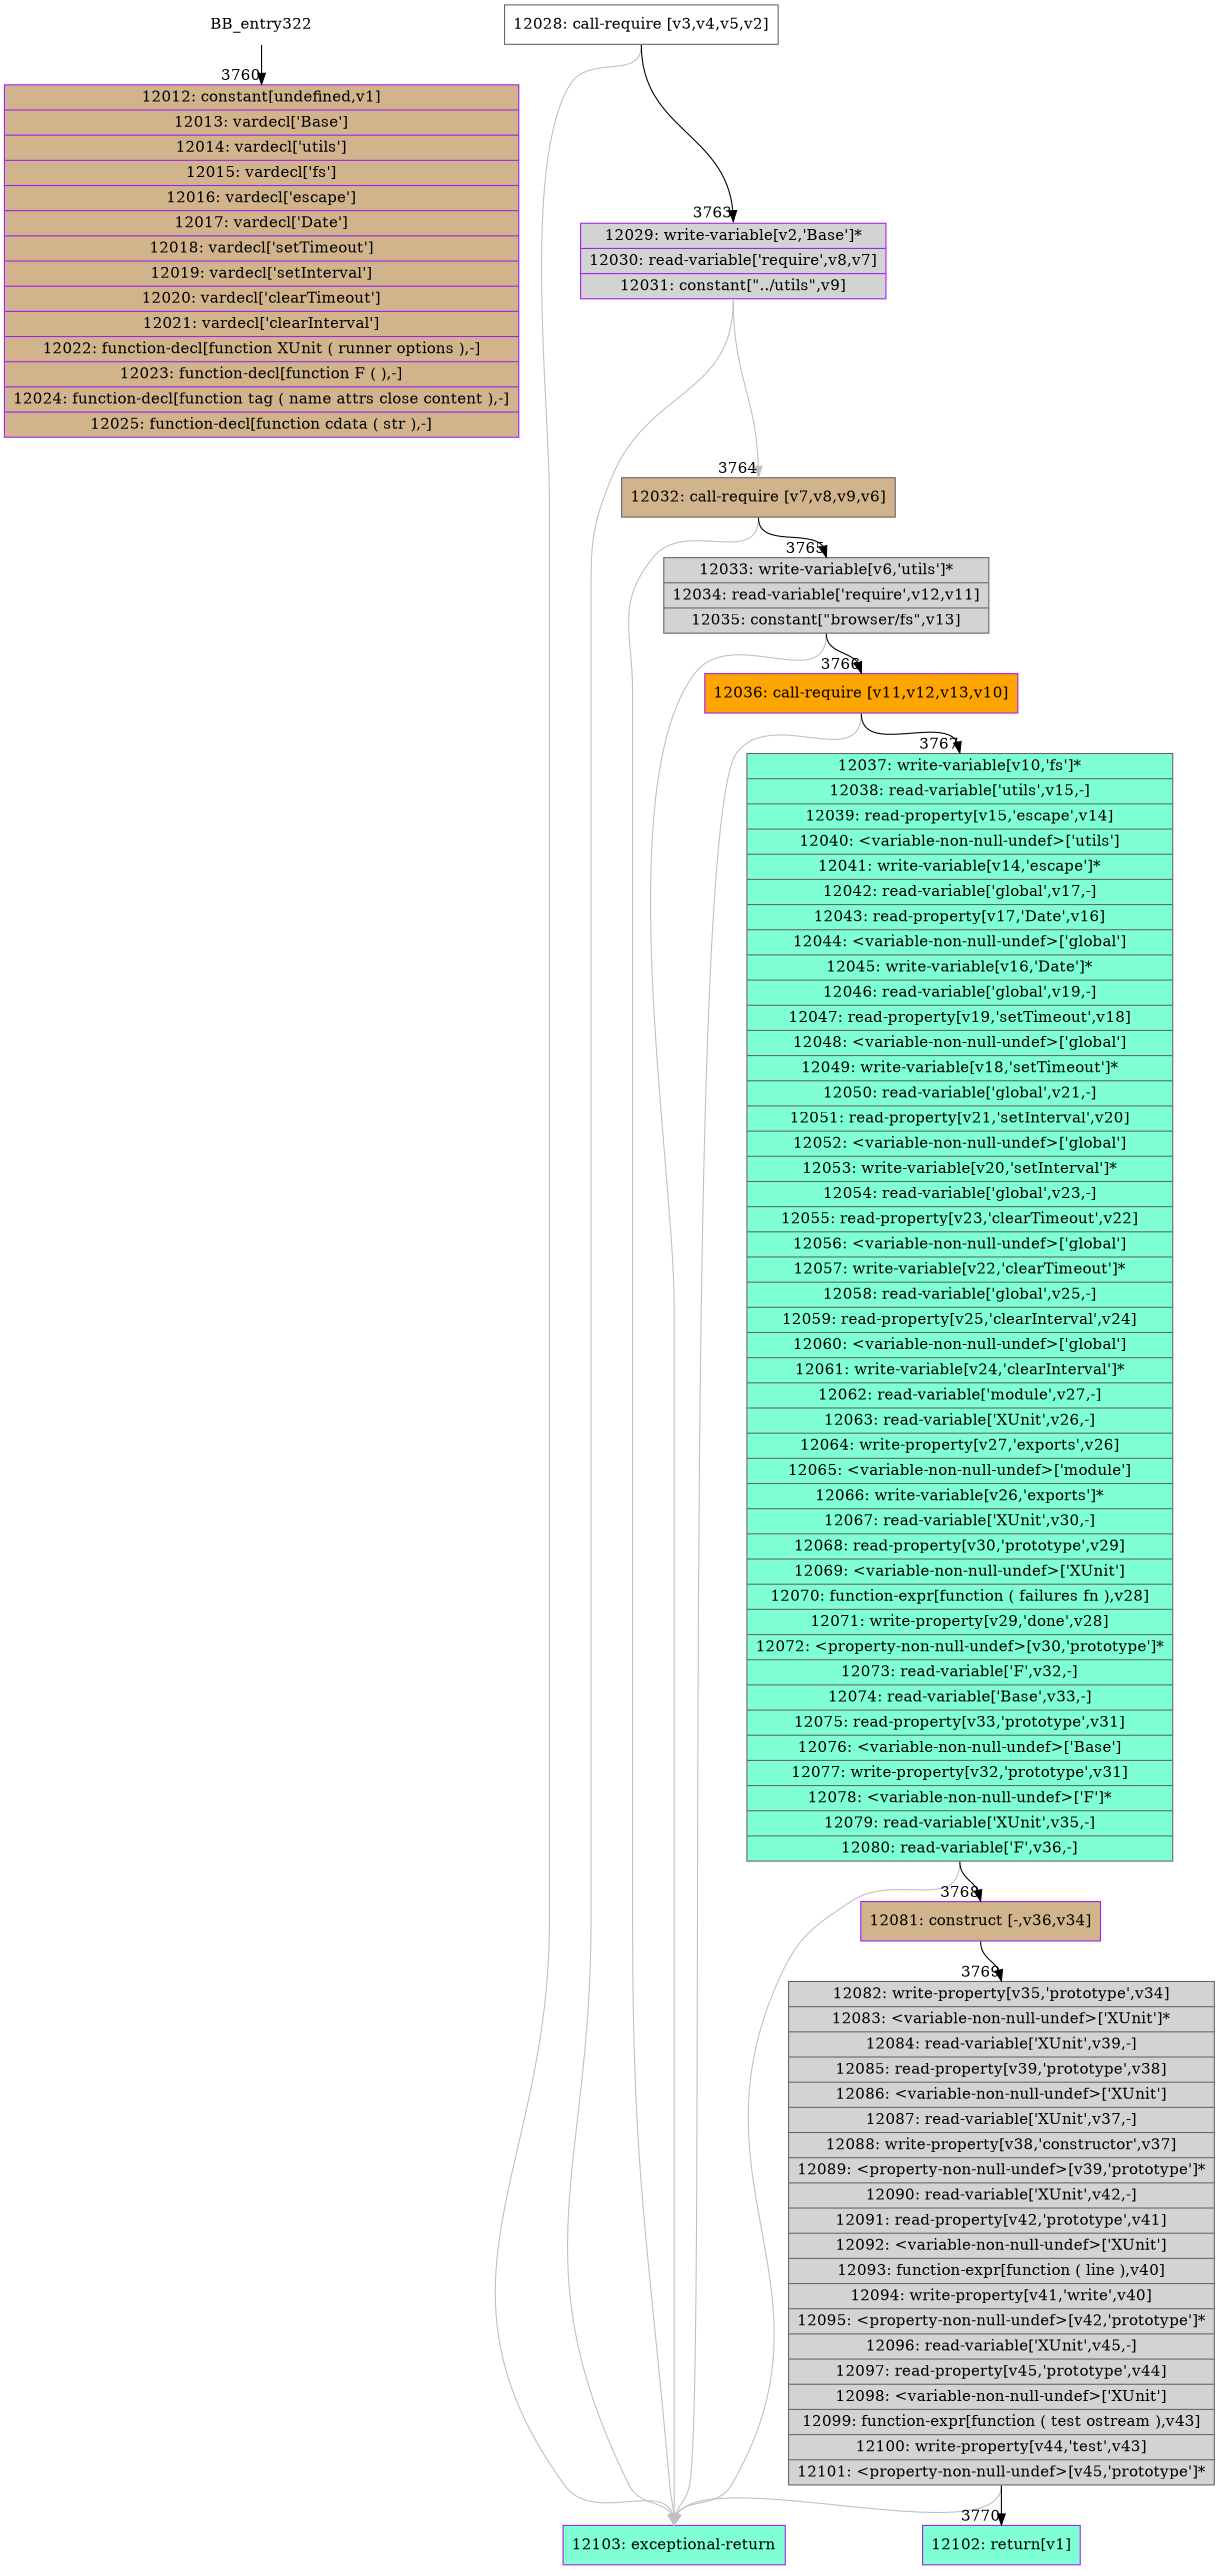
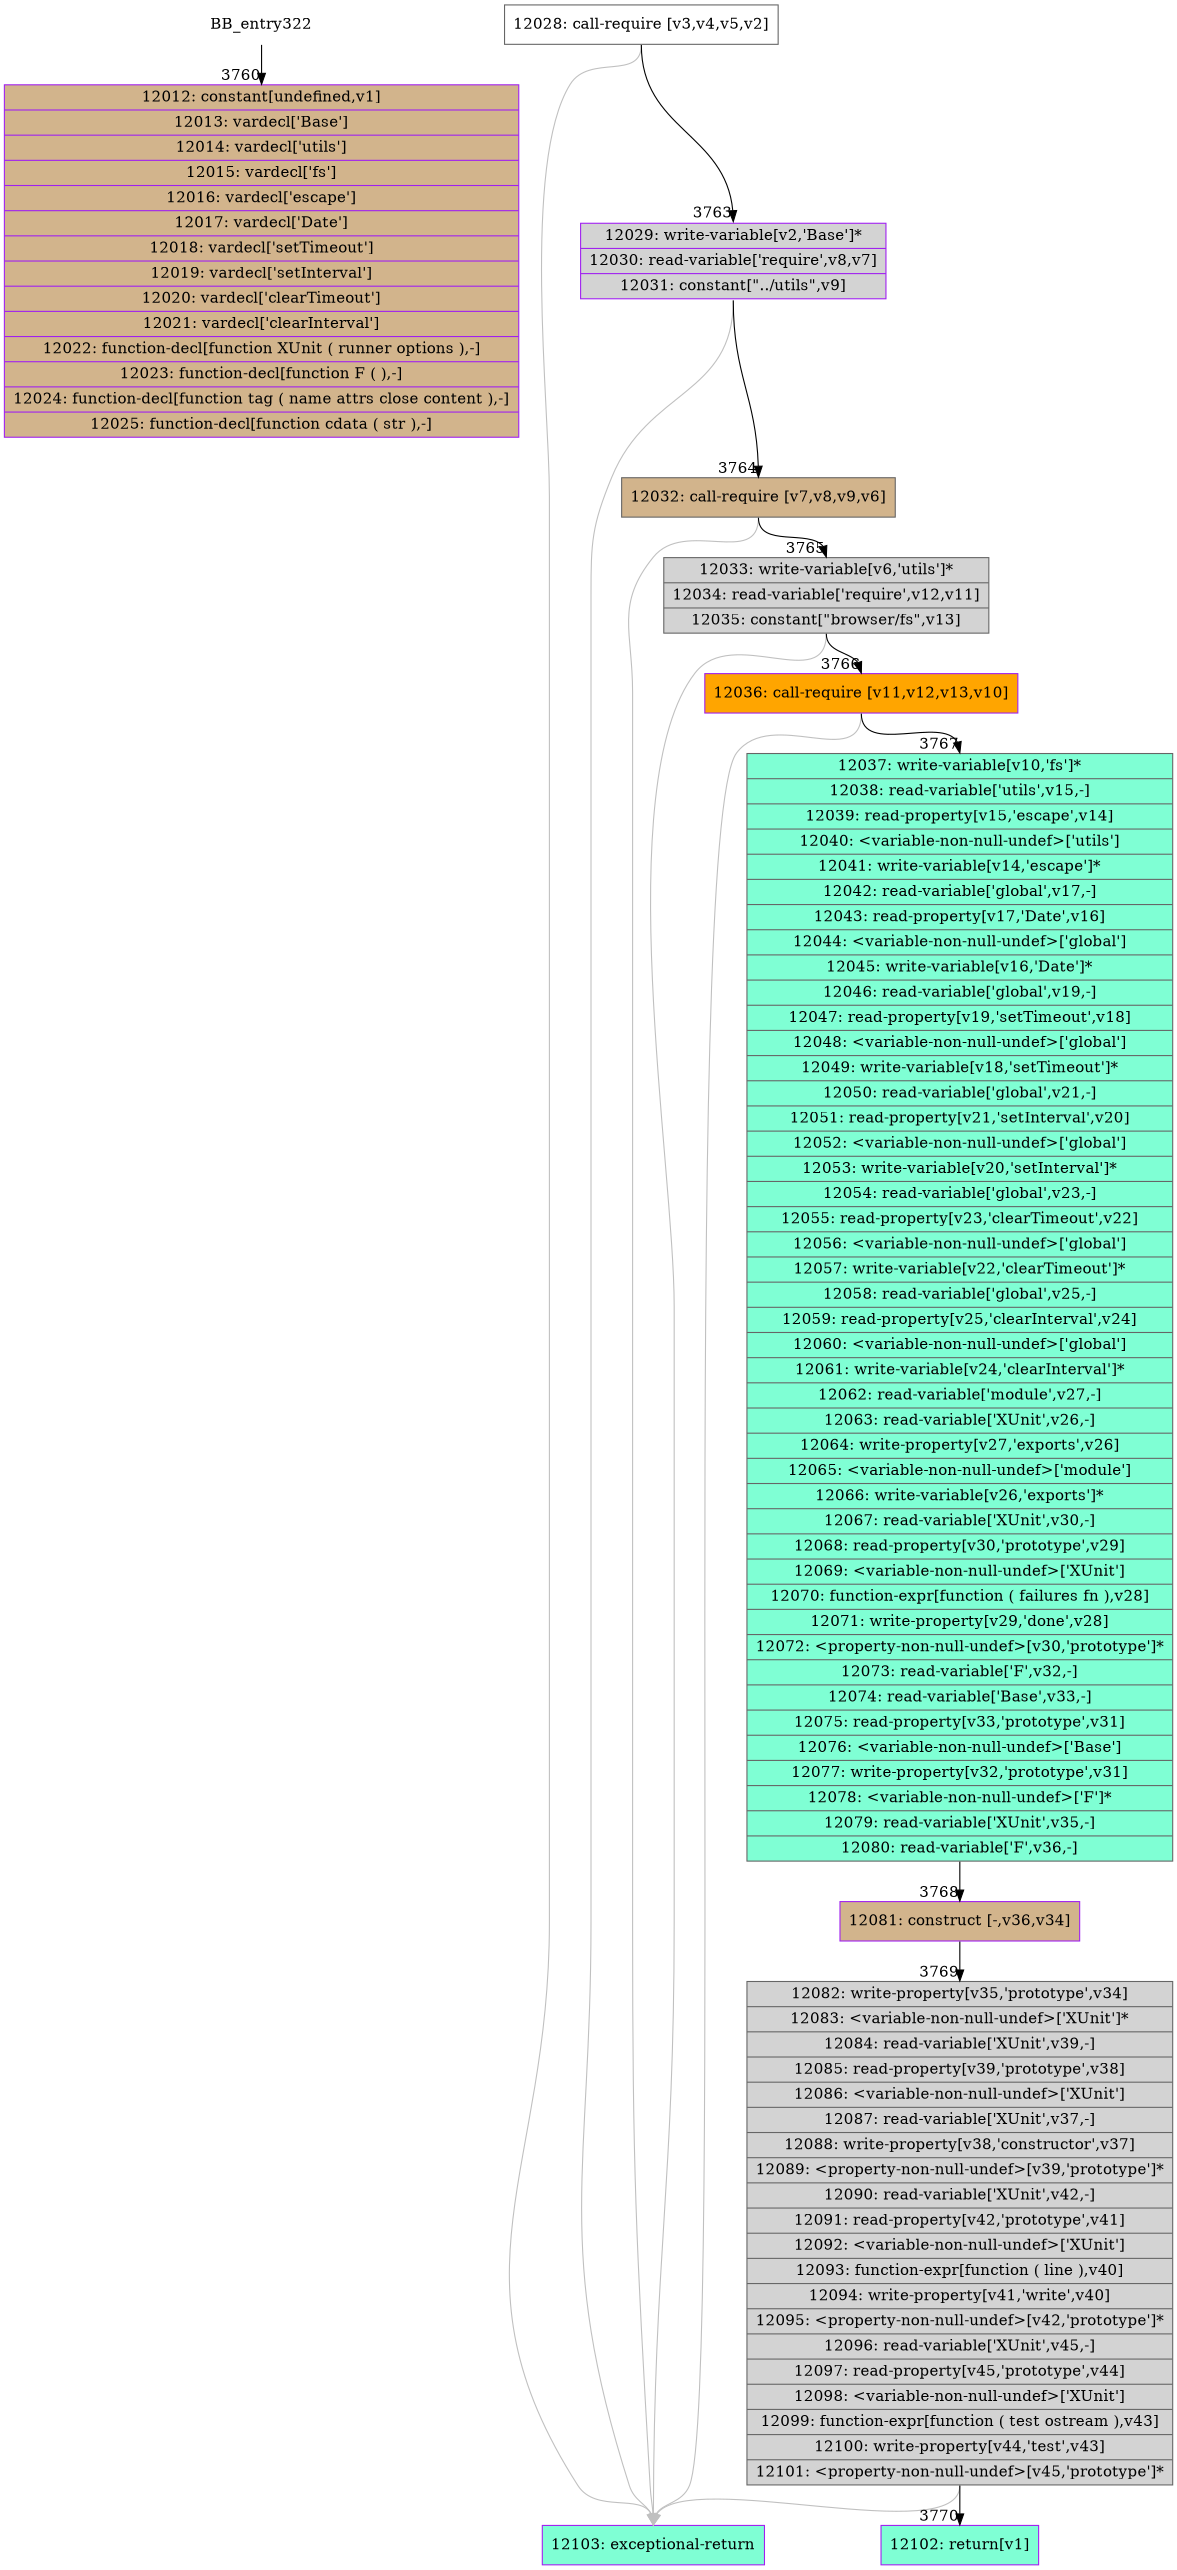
edge "12029: write-variable[v2,'Base']*" -> "12032: call-require [v7,v8,v9,v6]": color gray -> black
edge "12037: write-variable[v10,'fs']*" -> "12103: exceptional-return": removed
